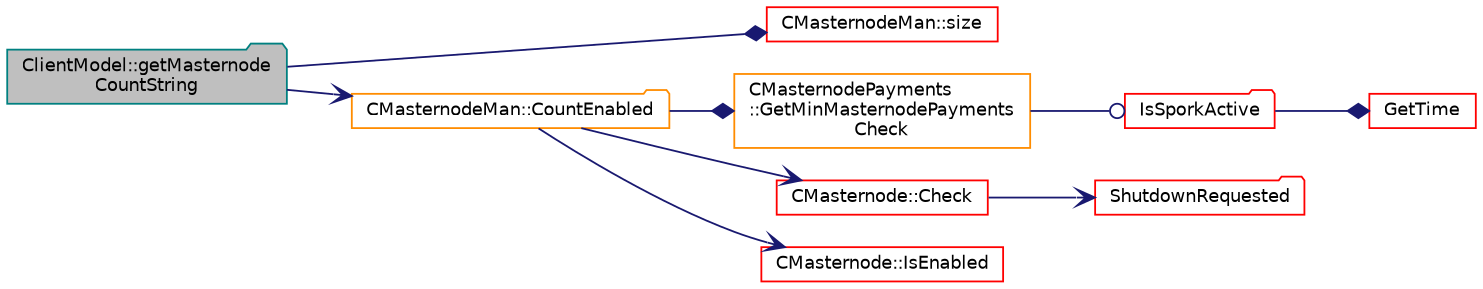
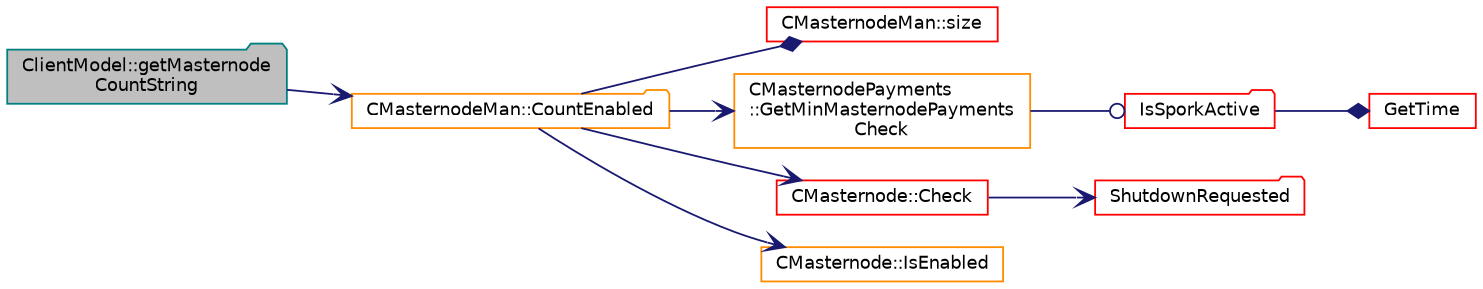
edge "ClientModel::getMasternode CountString" -> "CMasternodeMan::size": now "CMasternodeMan::CountEnabled" -> "CMasternodeMan::size"
edge "CMasternodeMan::CountEnabled" -> "CMasternodePayments ::GetMinMasternodePayments Check": arrowhead diamond -> vee
node "CMasternode::IsEnabled": color red -> darkorange
